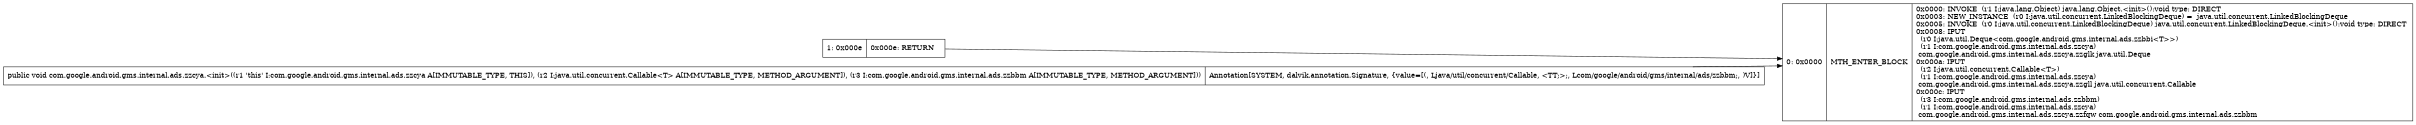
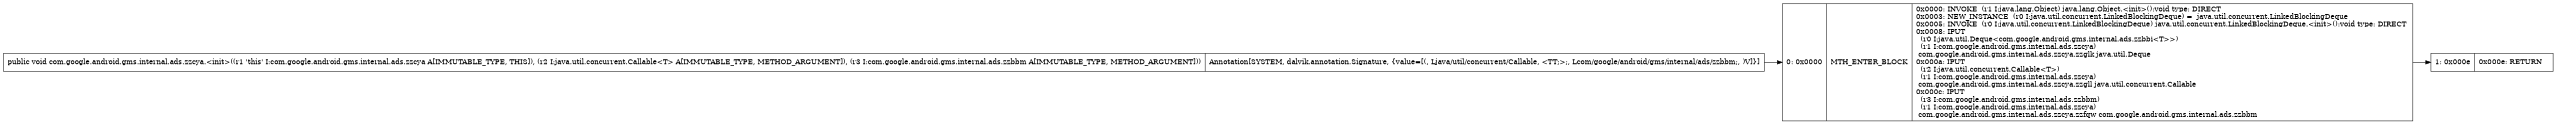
edge "1: 0x000e" -> "0: 0x0000": reversed
